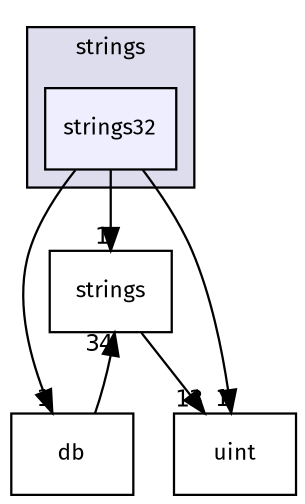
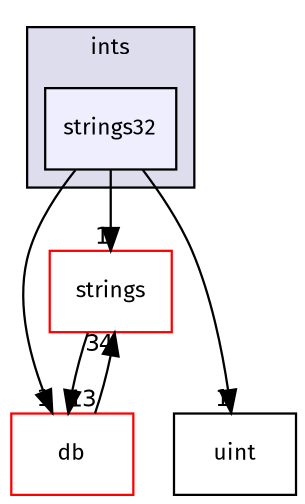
cluster "strings": label "strings" -> "ints"
node "strings": color black -> red
edge "strings" -> "uint": now "strings" -> "db"
node "db": color black -> red
